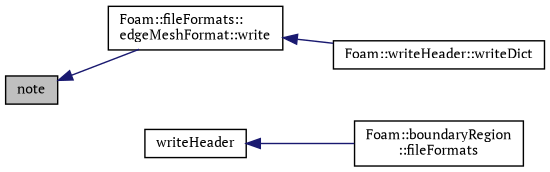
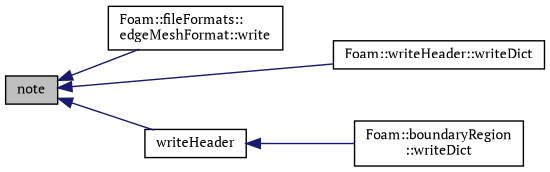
edge "Foam::writeHeader::writeDict" -> "Foam::fileFormats:: edgeMeshFormat::write": now "Foam::writeHeader::writeDict" -> "note"
edge "writeHeader" -> "note": added
node "Foam::boundaryRegion ::fileFormats": label "Foam::boundaryRegion ::fileFormats" -> "Foam::boundaryRegion ::writeDict"
